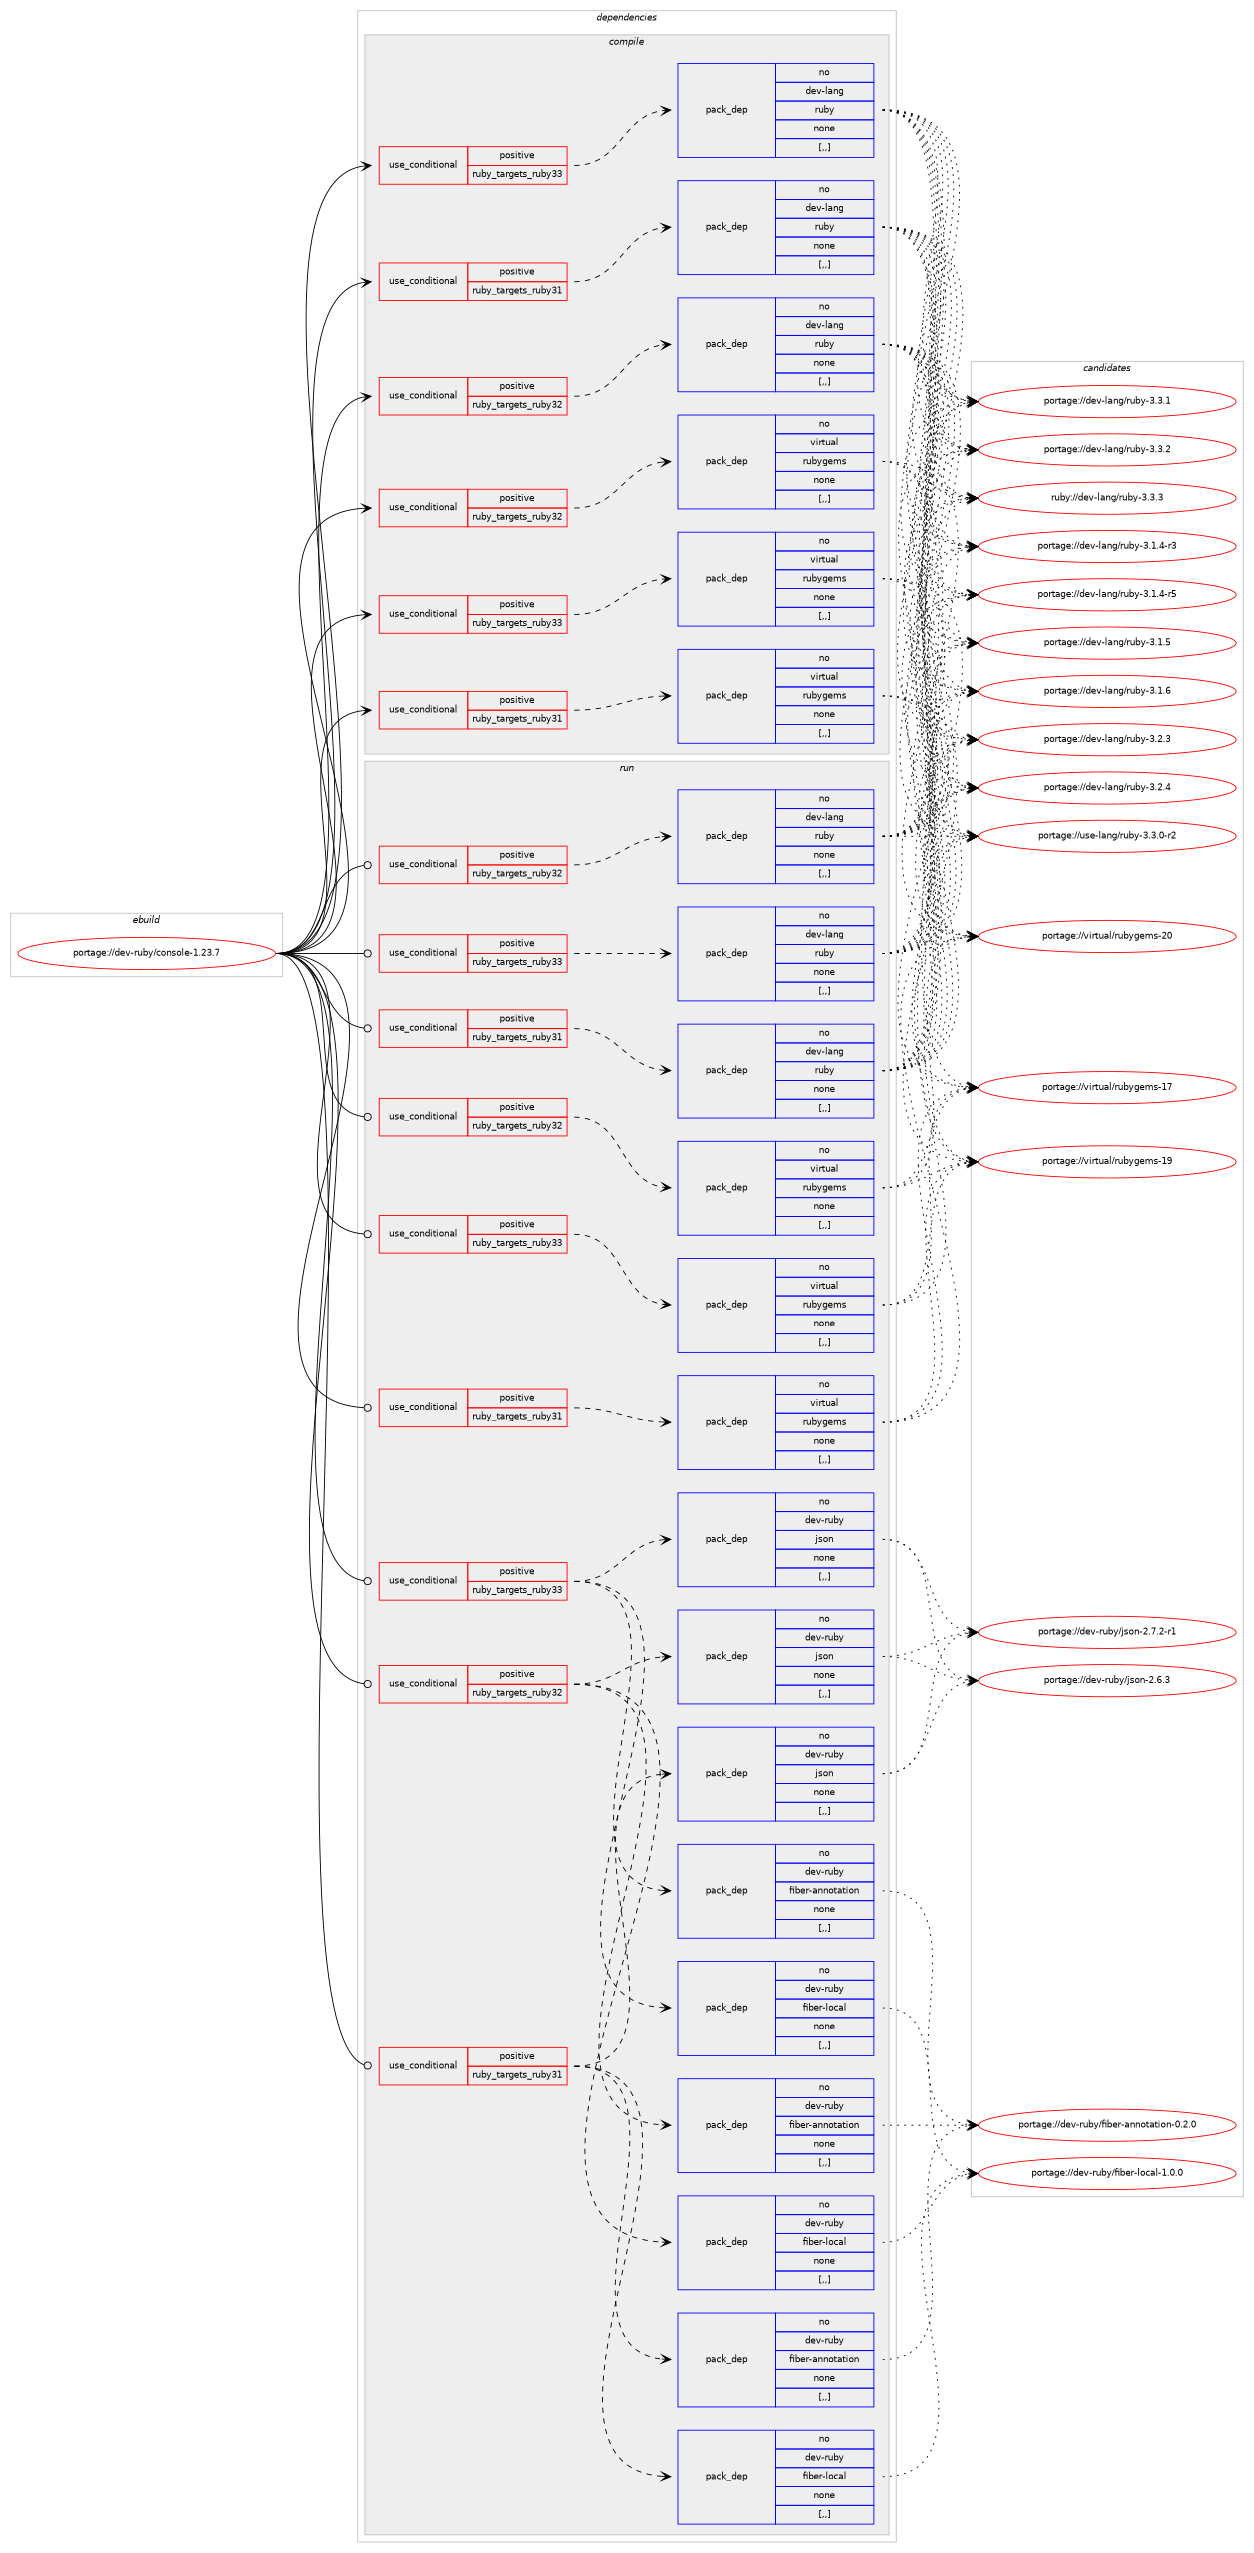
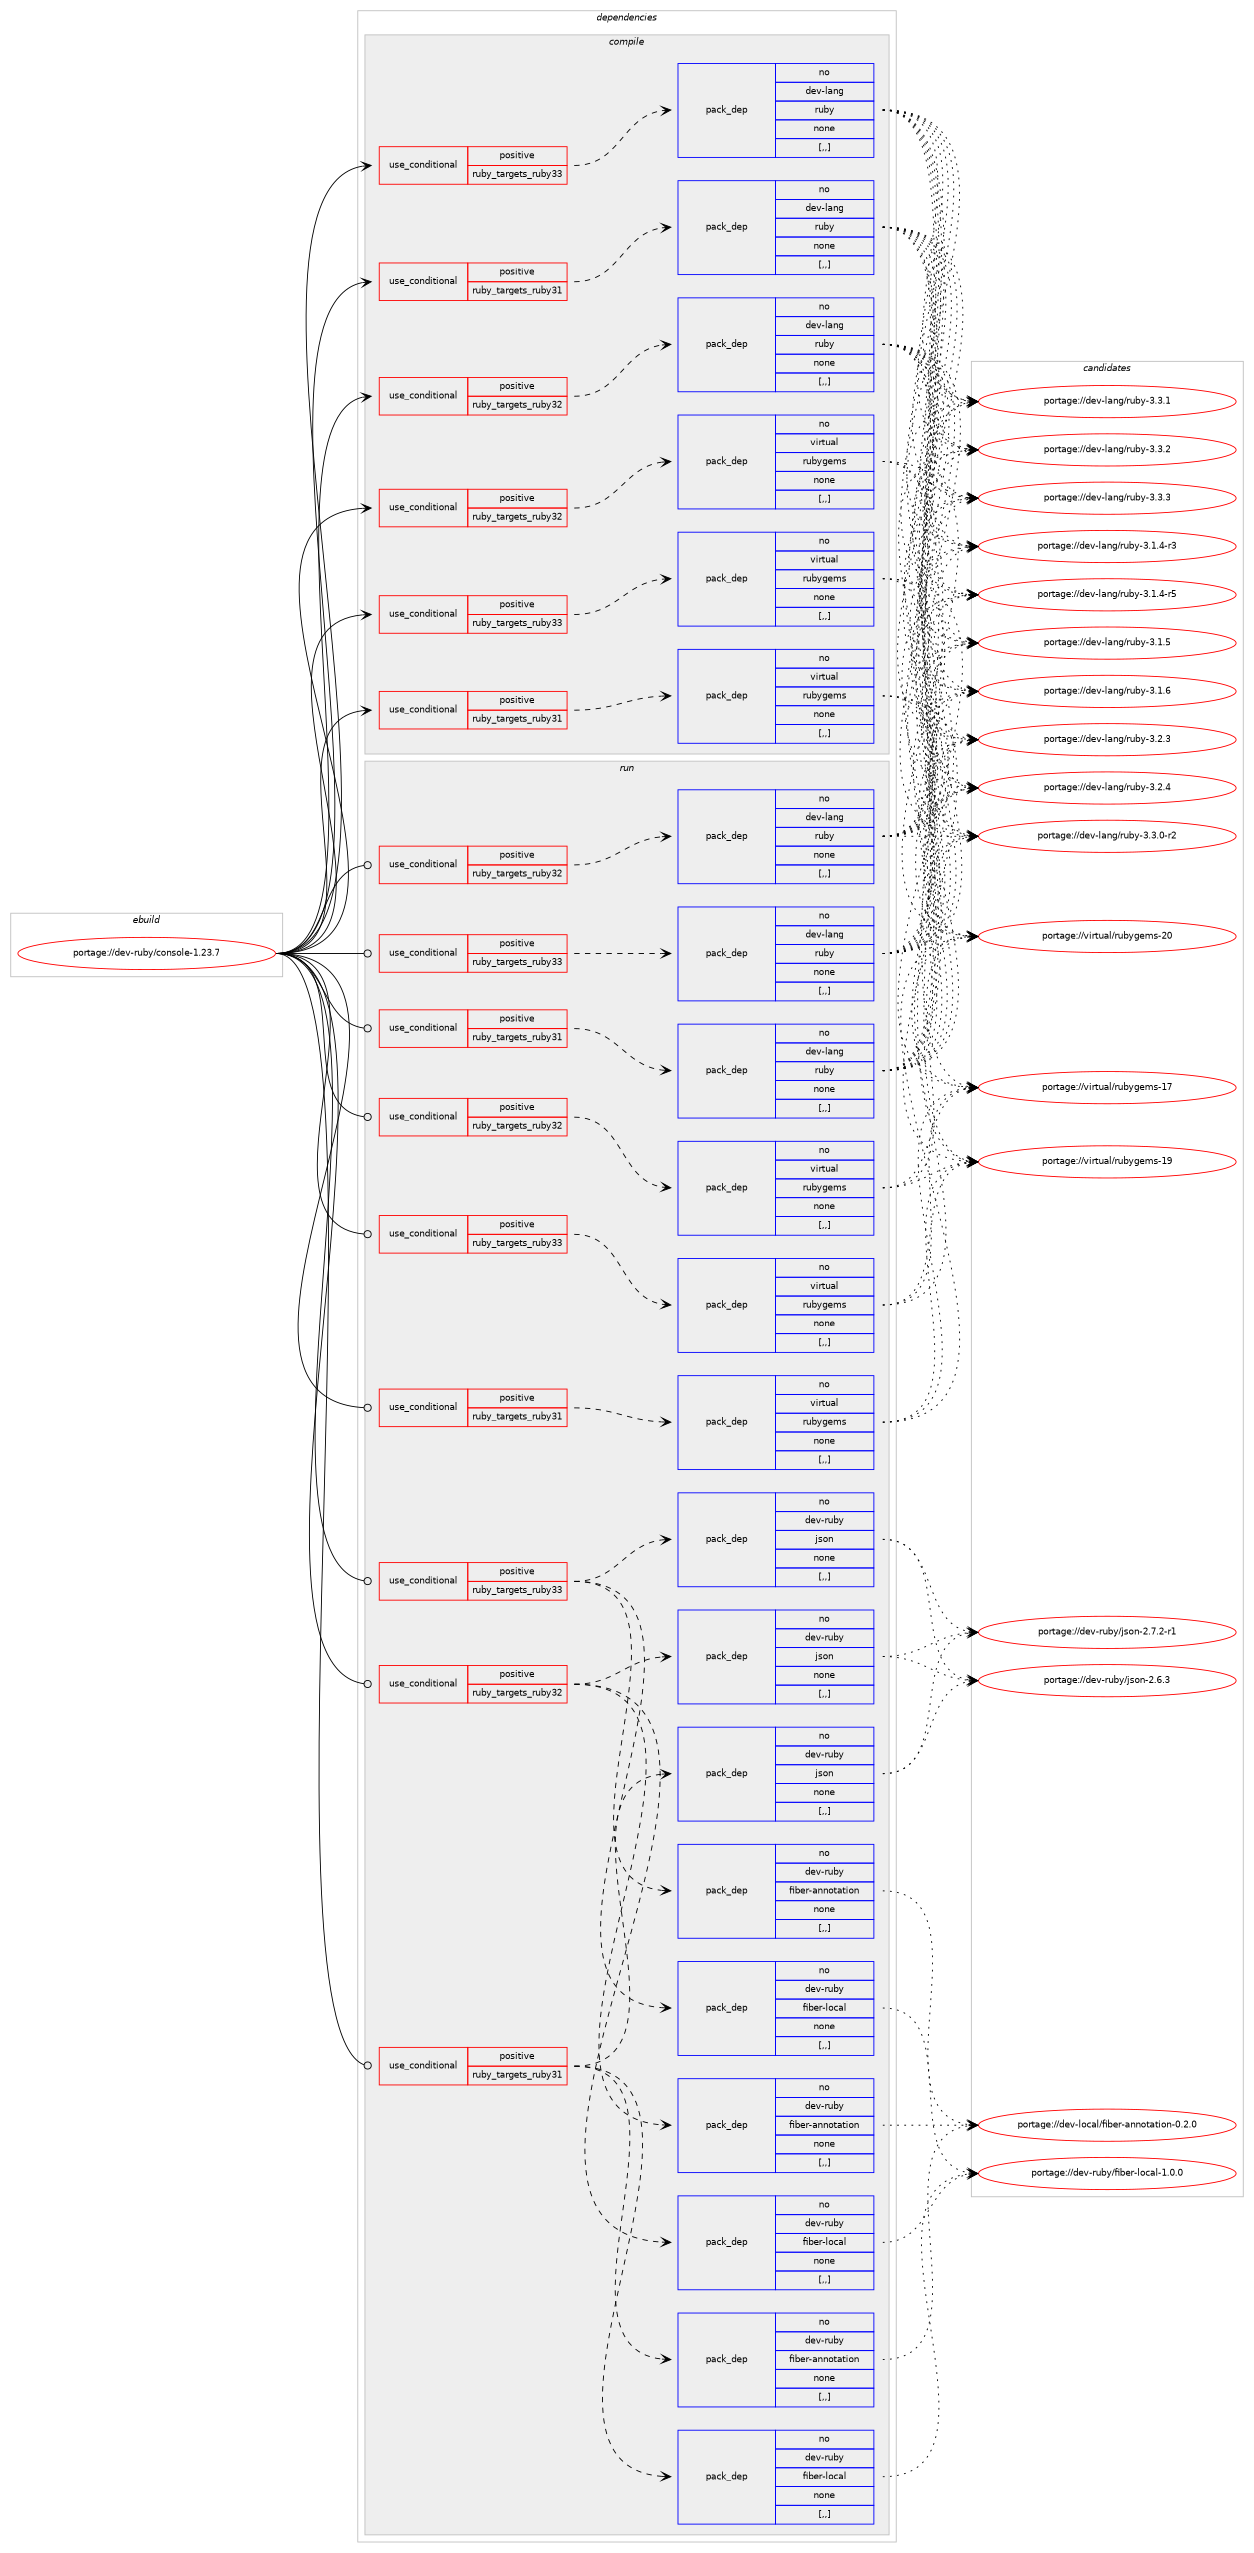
node "ruby://dev-lang/ruby-3.3.3": label "ruby://dev-lang/ruby-3.3.3" -> "portage://dev-lang/ruby-3.3.3"
node "portage://use-lang/ruby-3.3.0-r2": label "portage://use-lang/ruby-3.3.0-r2" -> "portage://dev-lang/ruby-3.3.0-r2"
node "portage://dev-ruby/fiber-annotation-0.2.0": label "portage://dev-ruby/fiber-annotation-0.2.0" -> "portage://dev-local/fiber-annotation-0.2.0"
